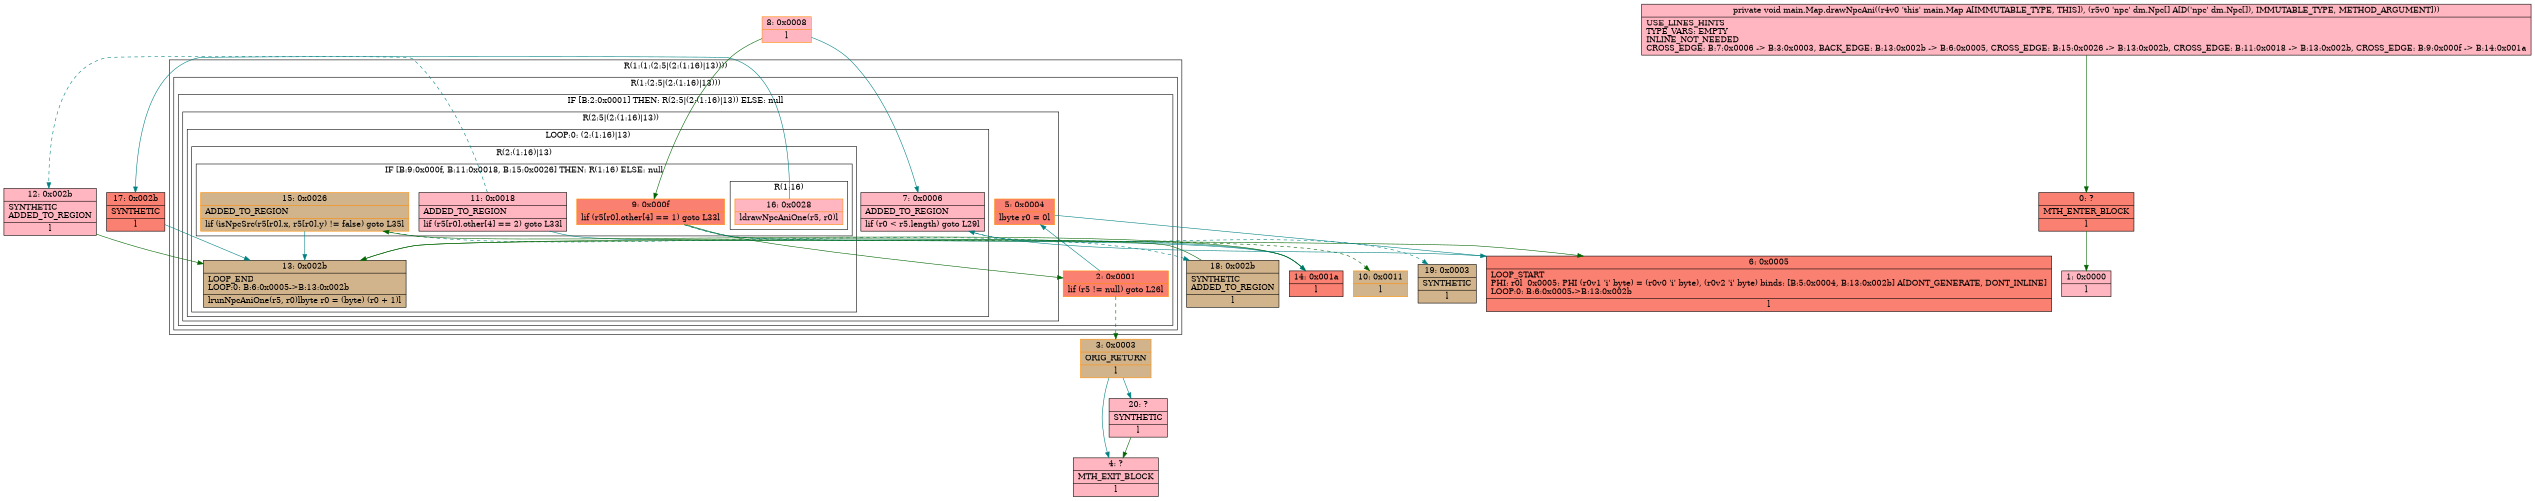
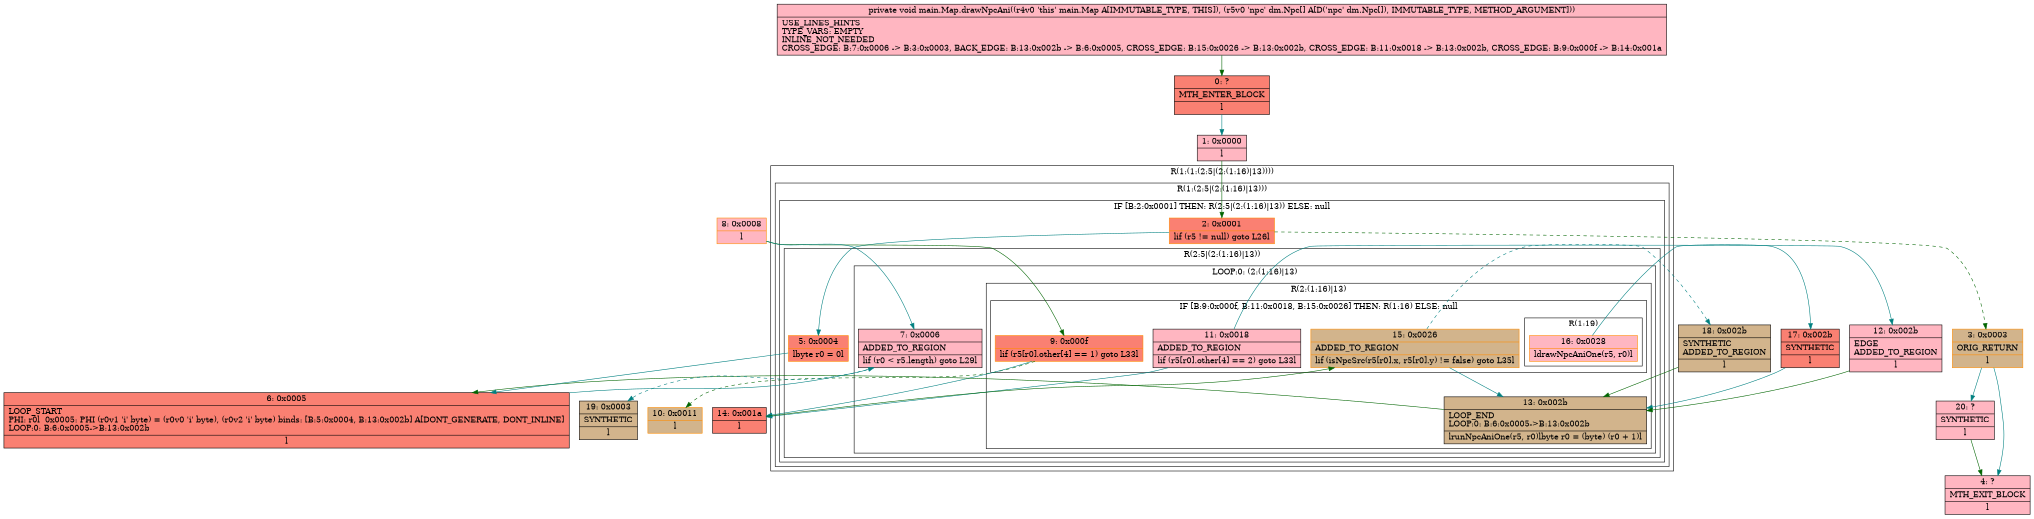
edge "11: 0x0018" -> "12: 0x002b": style dashed -> solid
cluster "R(1:16)": label "R(1:16)" -> "R(1:19)"
node "12: 0x002b": text "SYNTHETIC" -> "EDGE"
edge "0: ?" -> "1: 0x0000": color darkgreen -> teal
edge "9: 0x000f" -> "2: 0x0001": now "1: 0x0000" -> "2: 0x0001"
